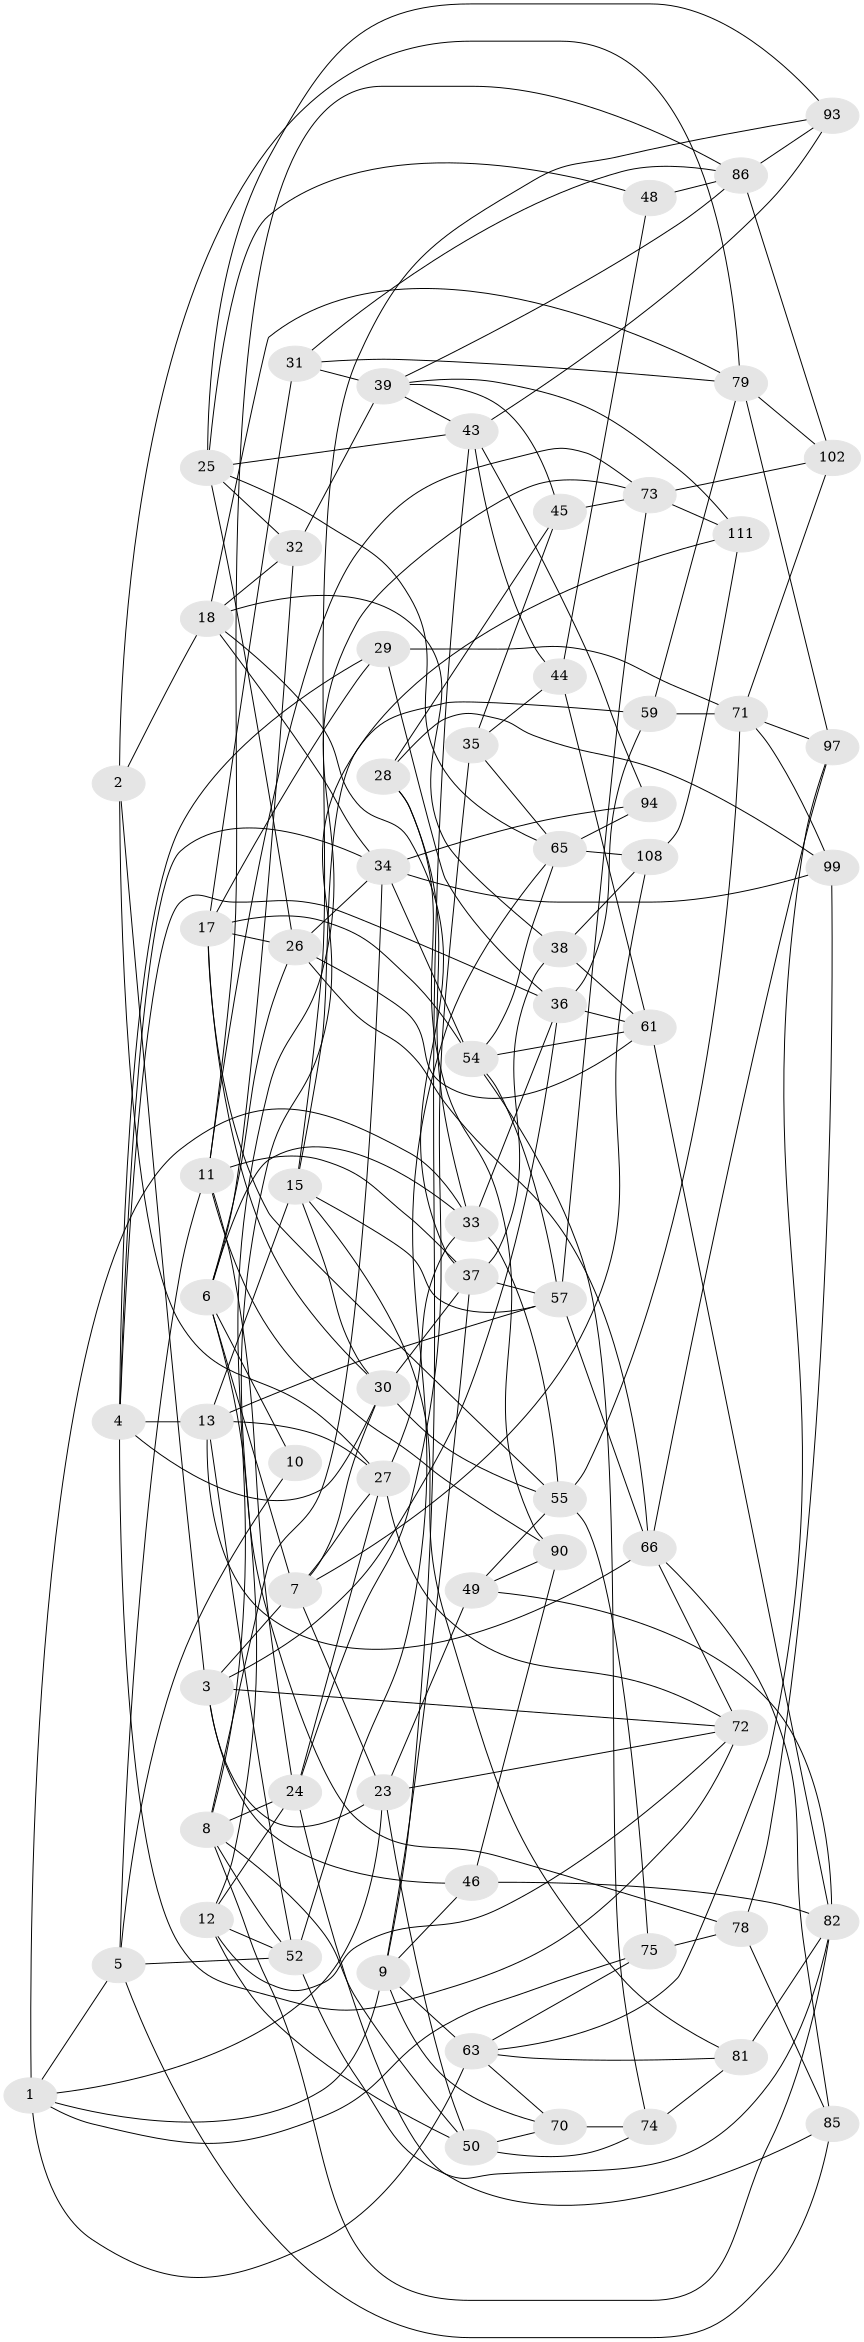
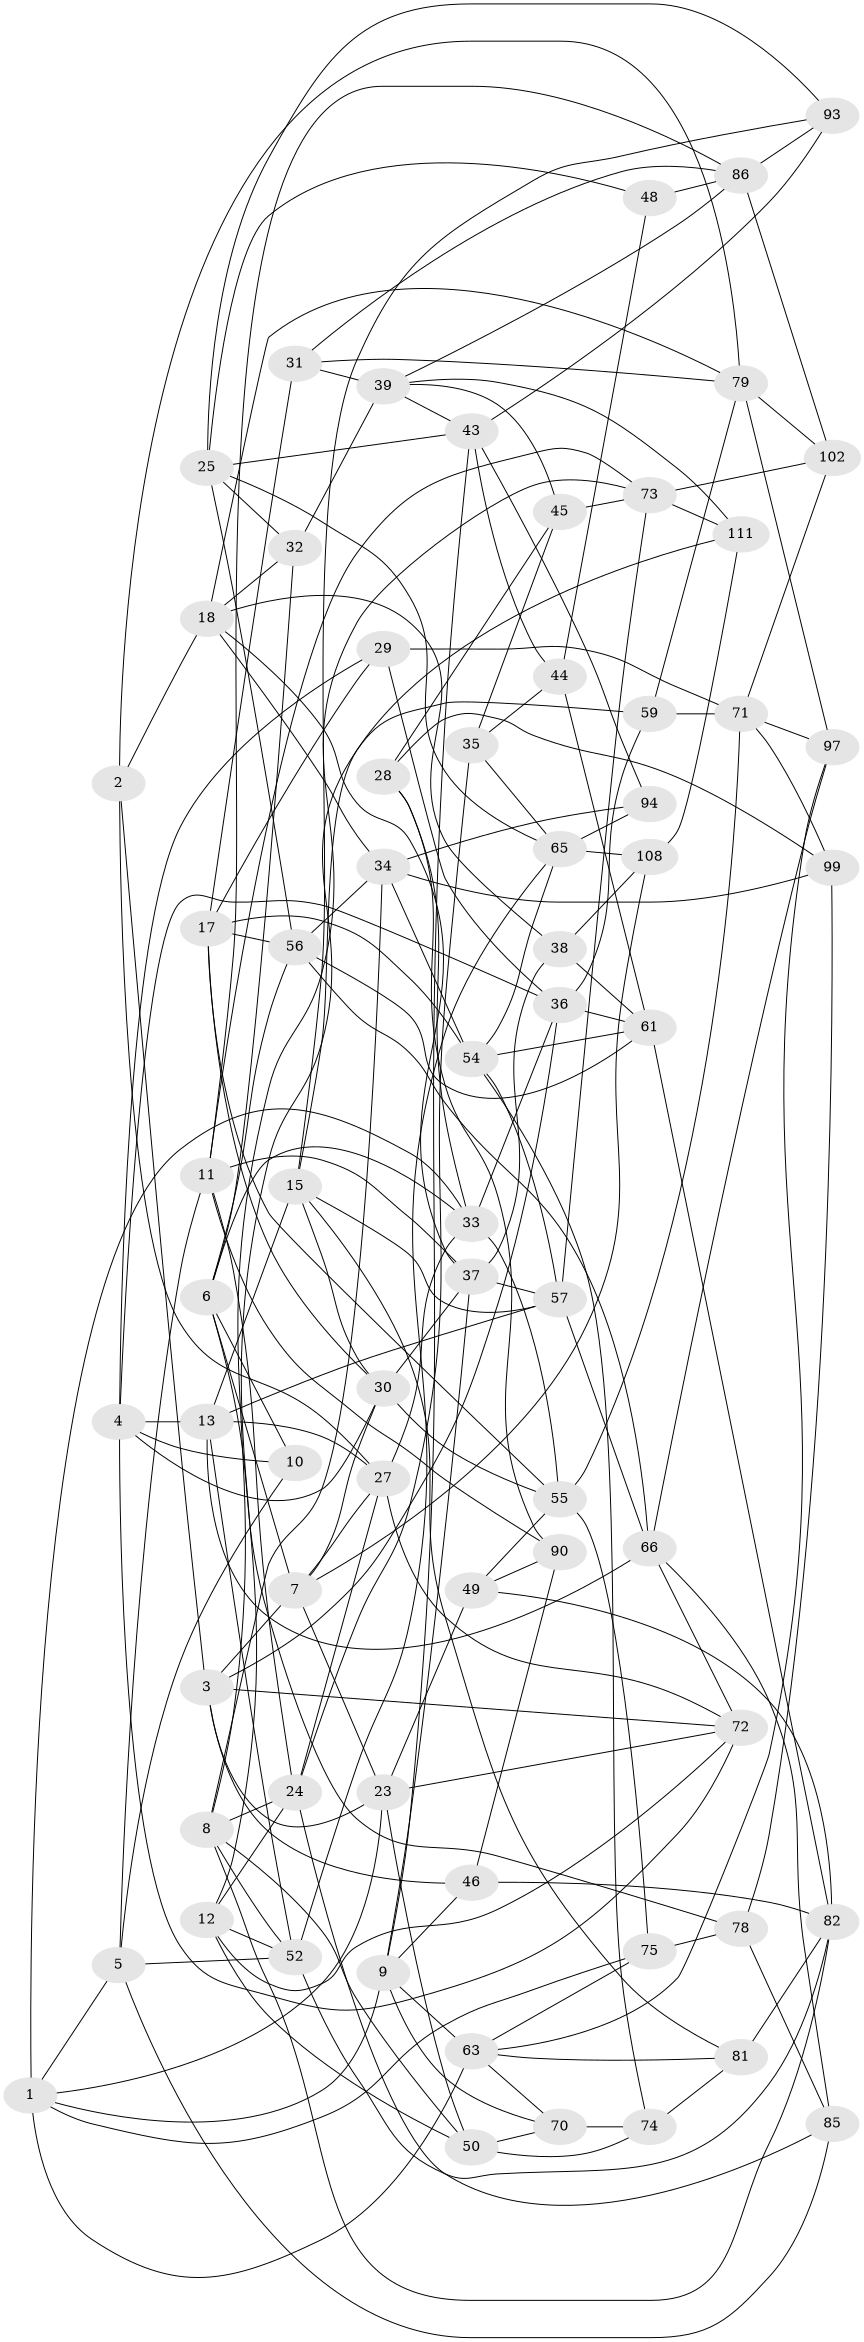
edge "34" -- "4": now "10" -- "4"
node "26": label "26" -> "56"
